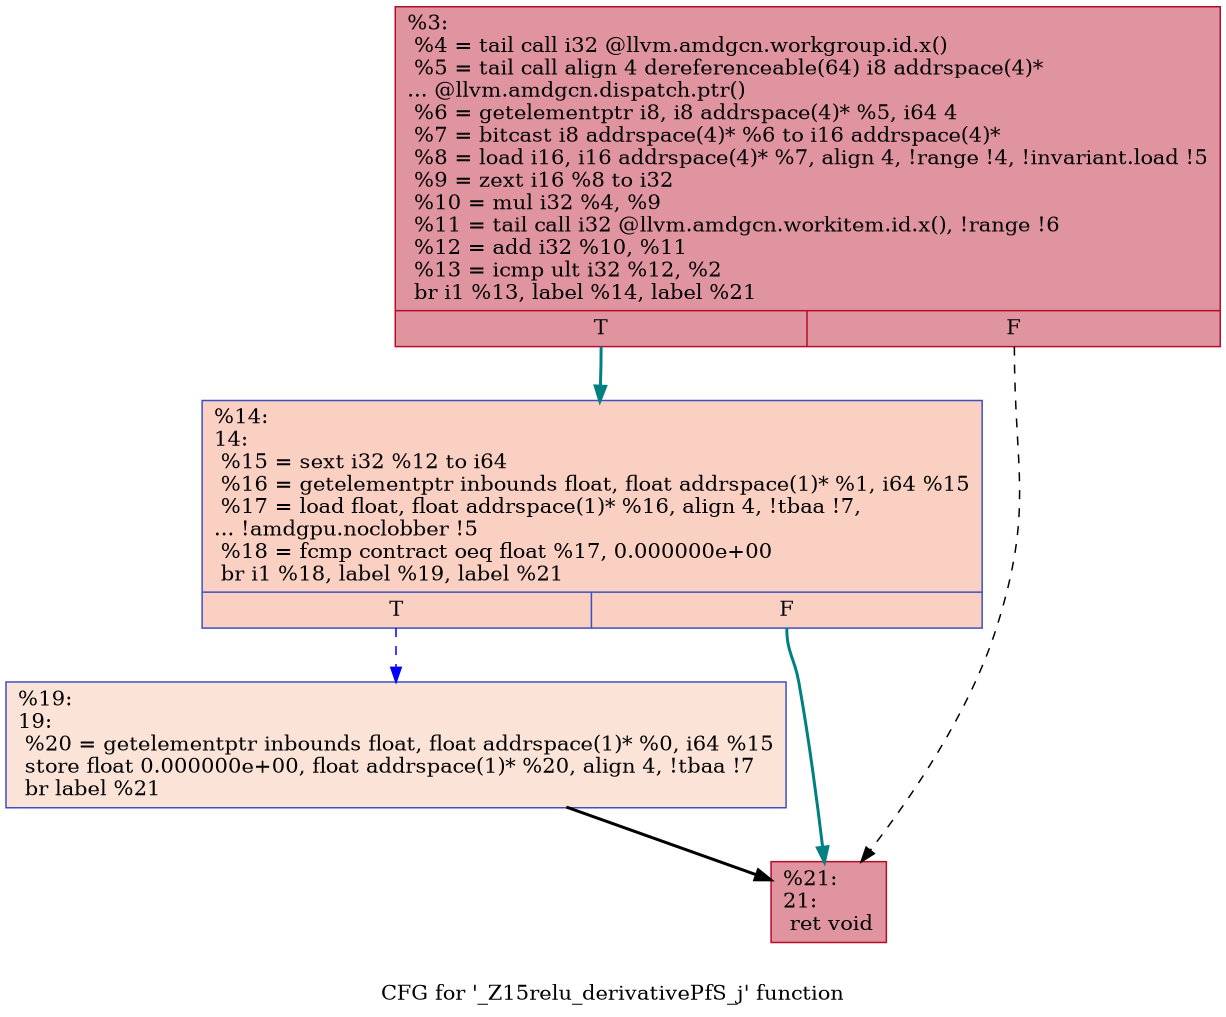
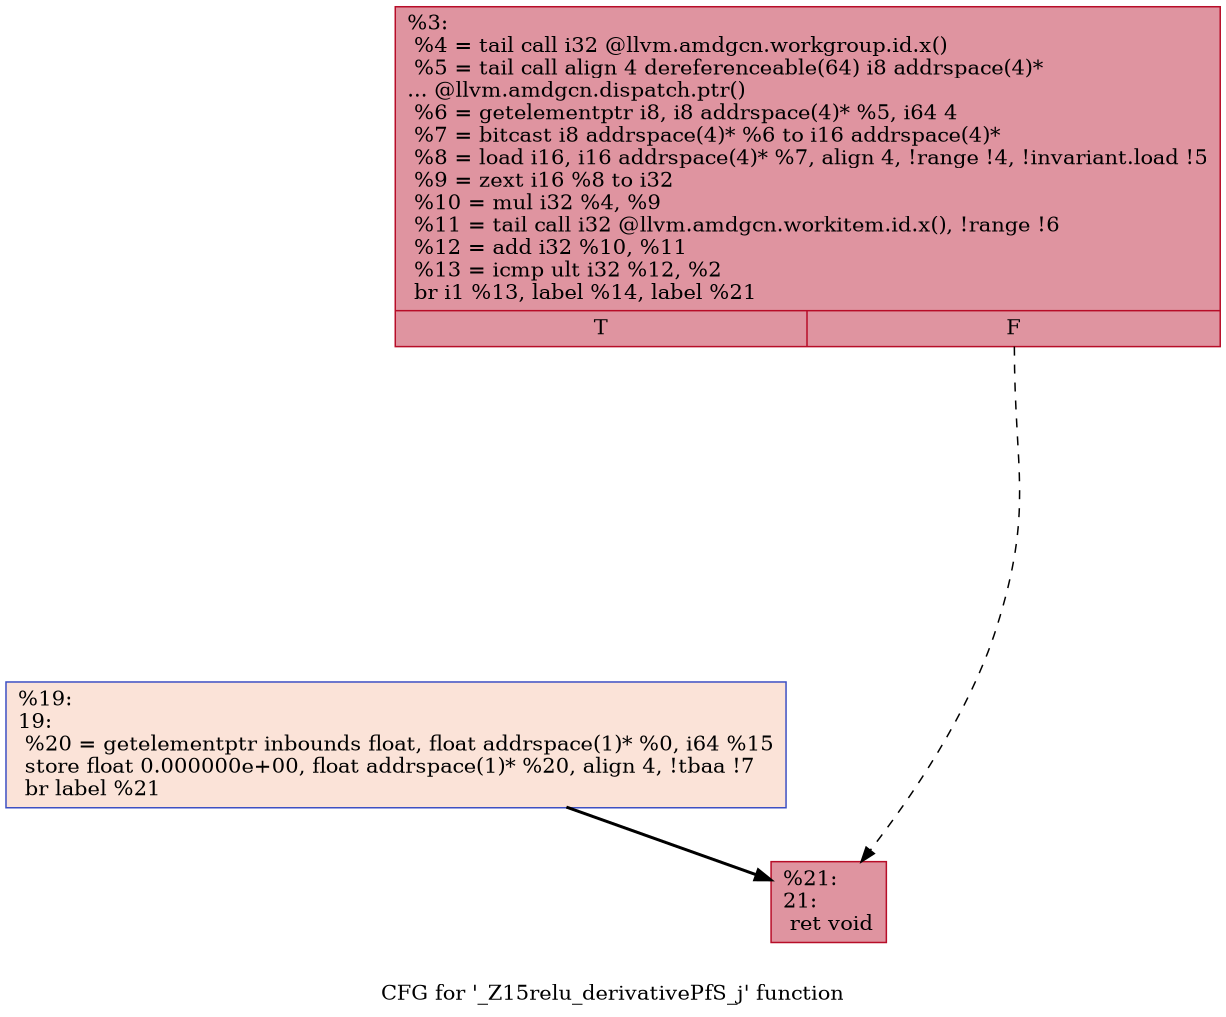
node "%14:": removed
